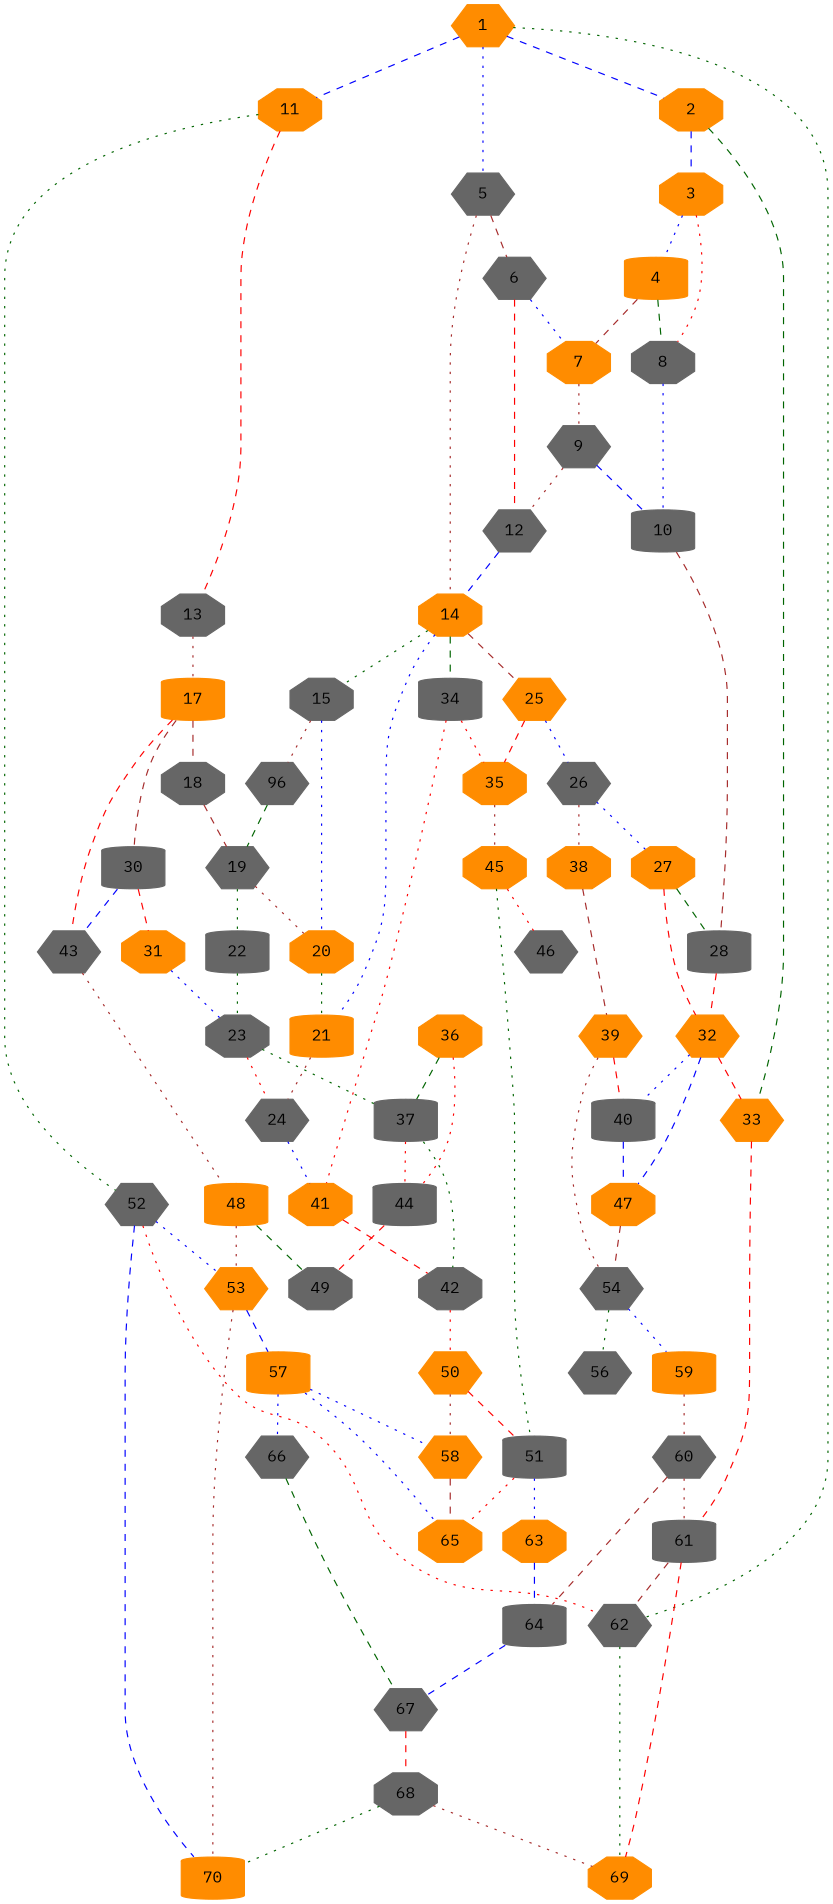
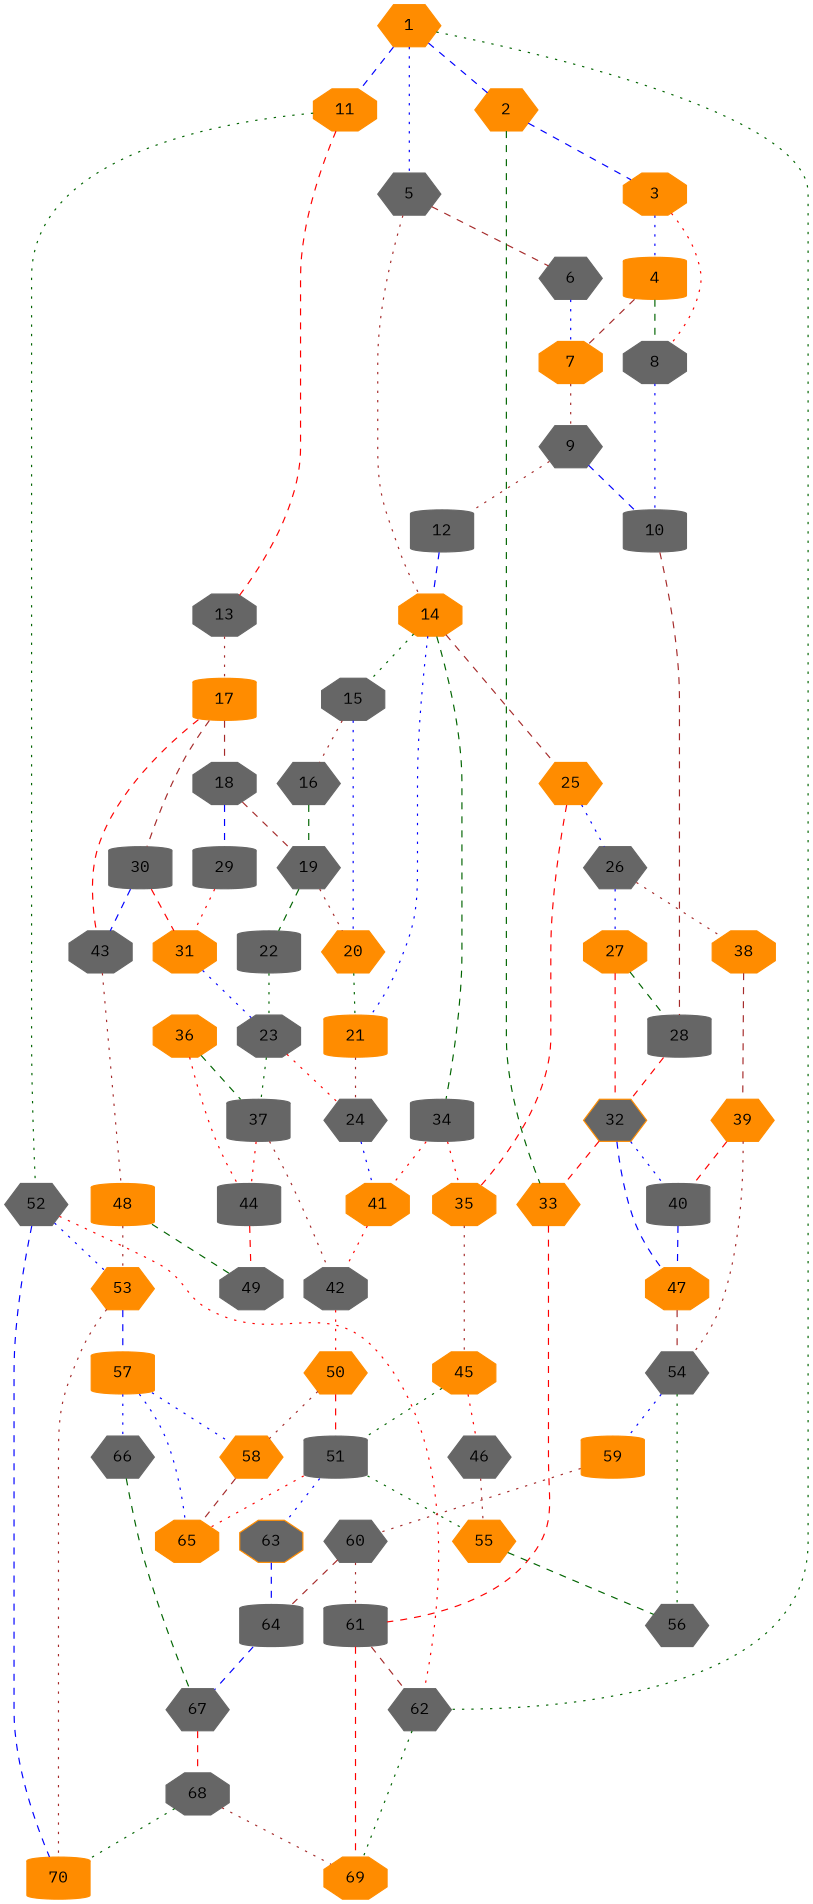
node "2": shape octagon -> hexagon
edge "6" -- "12": removed
node "12": shape hexagon -> cylinder
node "96": label "96" -> "16"
node "29": added
edge "19" -- "22": style dotted -> dashed
node "43": shape hexagon -> octagon
node "20": shape octagon -> hexagon
node "32": fillcolor darkorange -> gray40
edge "37" -- "42": color darkgreen -> brown
edge "41" -- "42": style dashed -> dotted
node "55": added
node "63": fillcolor darkorange -> gray40
